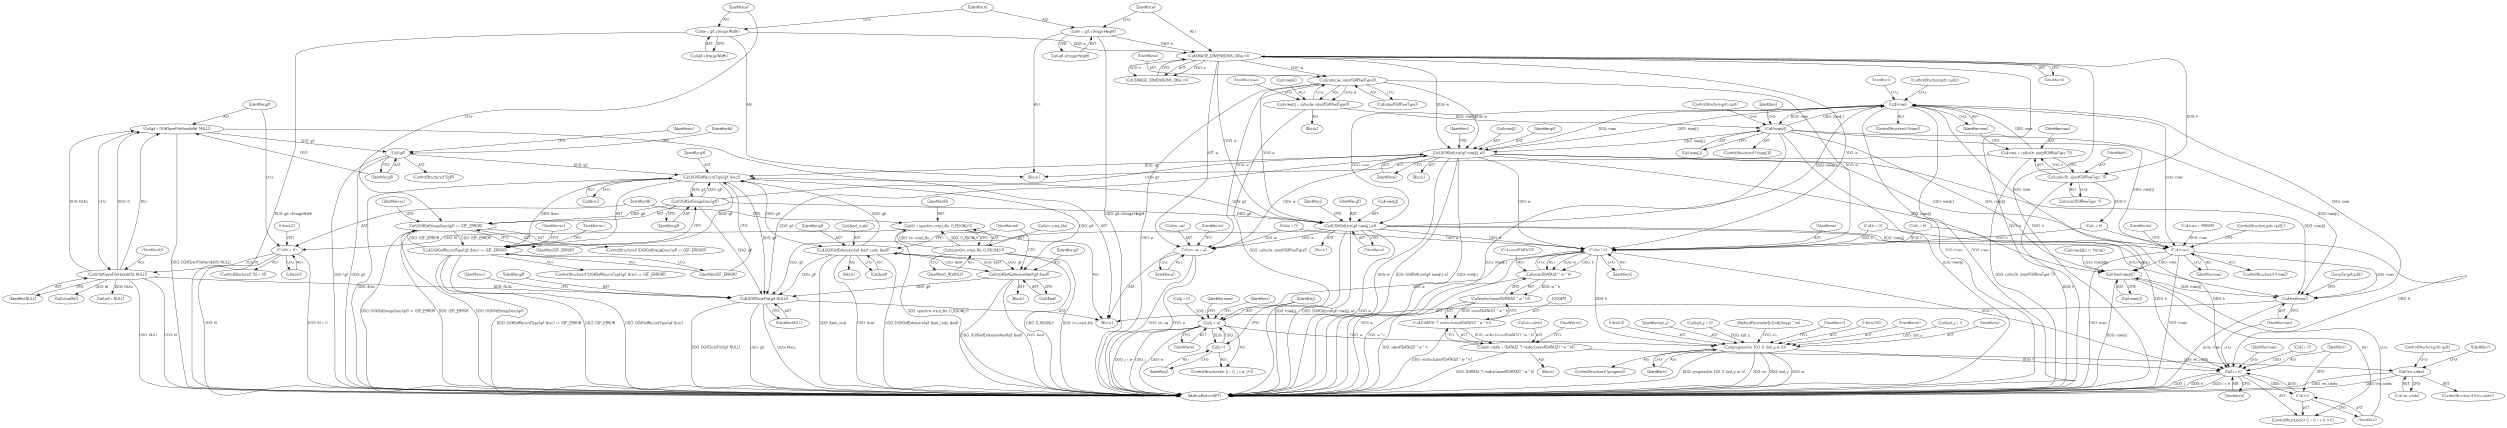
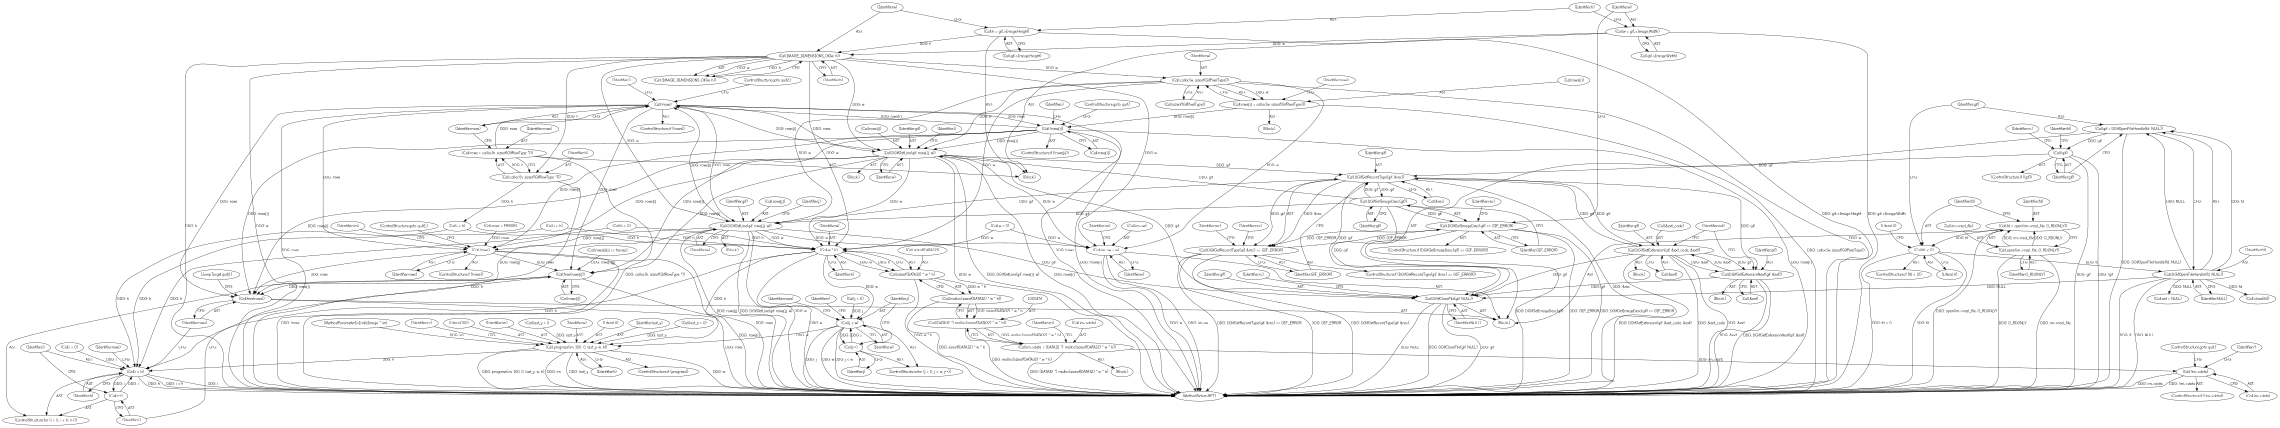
edge "(Call,IMAGE_DIMENSIONS_OK(w, h))" -> "(Call,im->w = w)": label "AST: w" -> "DDG: w"
node "(Call,sizeof(GifRowType *))": removed
